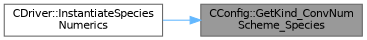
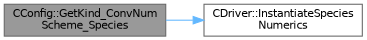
edge "CDriver::InstantiateSpecies Numerics" -> "CConfig::GetKind_ConvNum Scheme_Species": reversed
